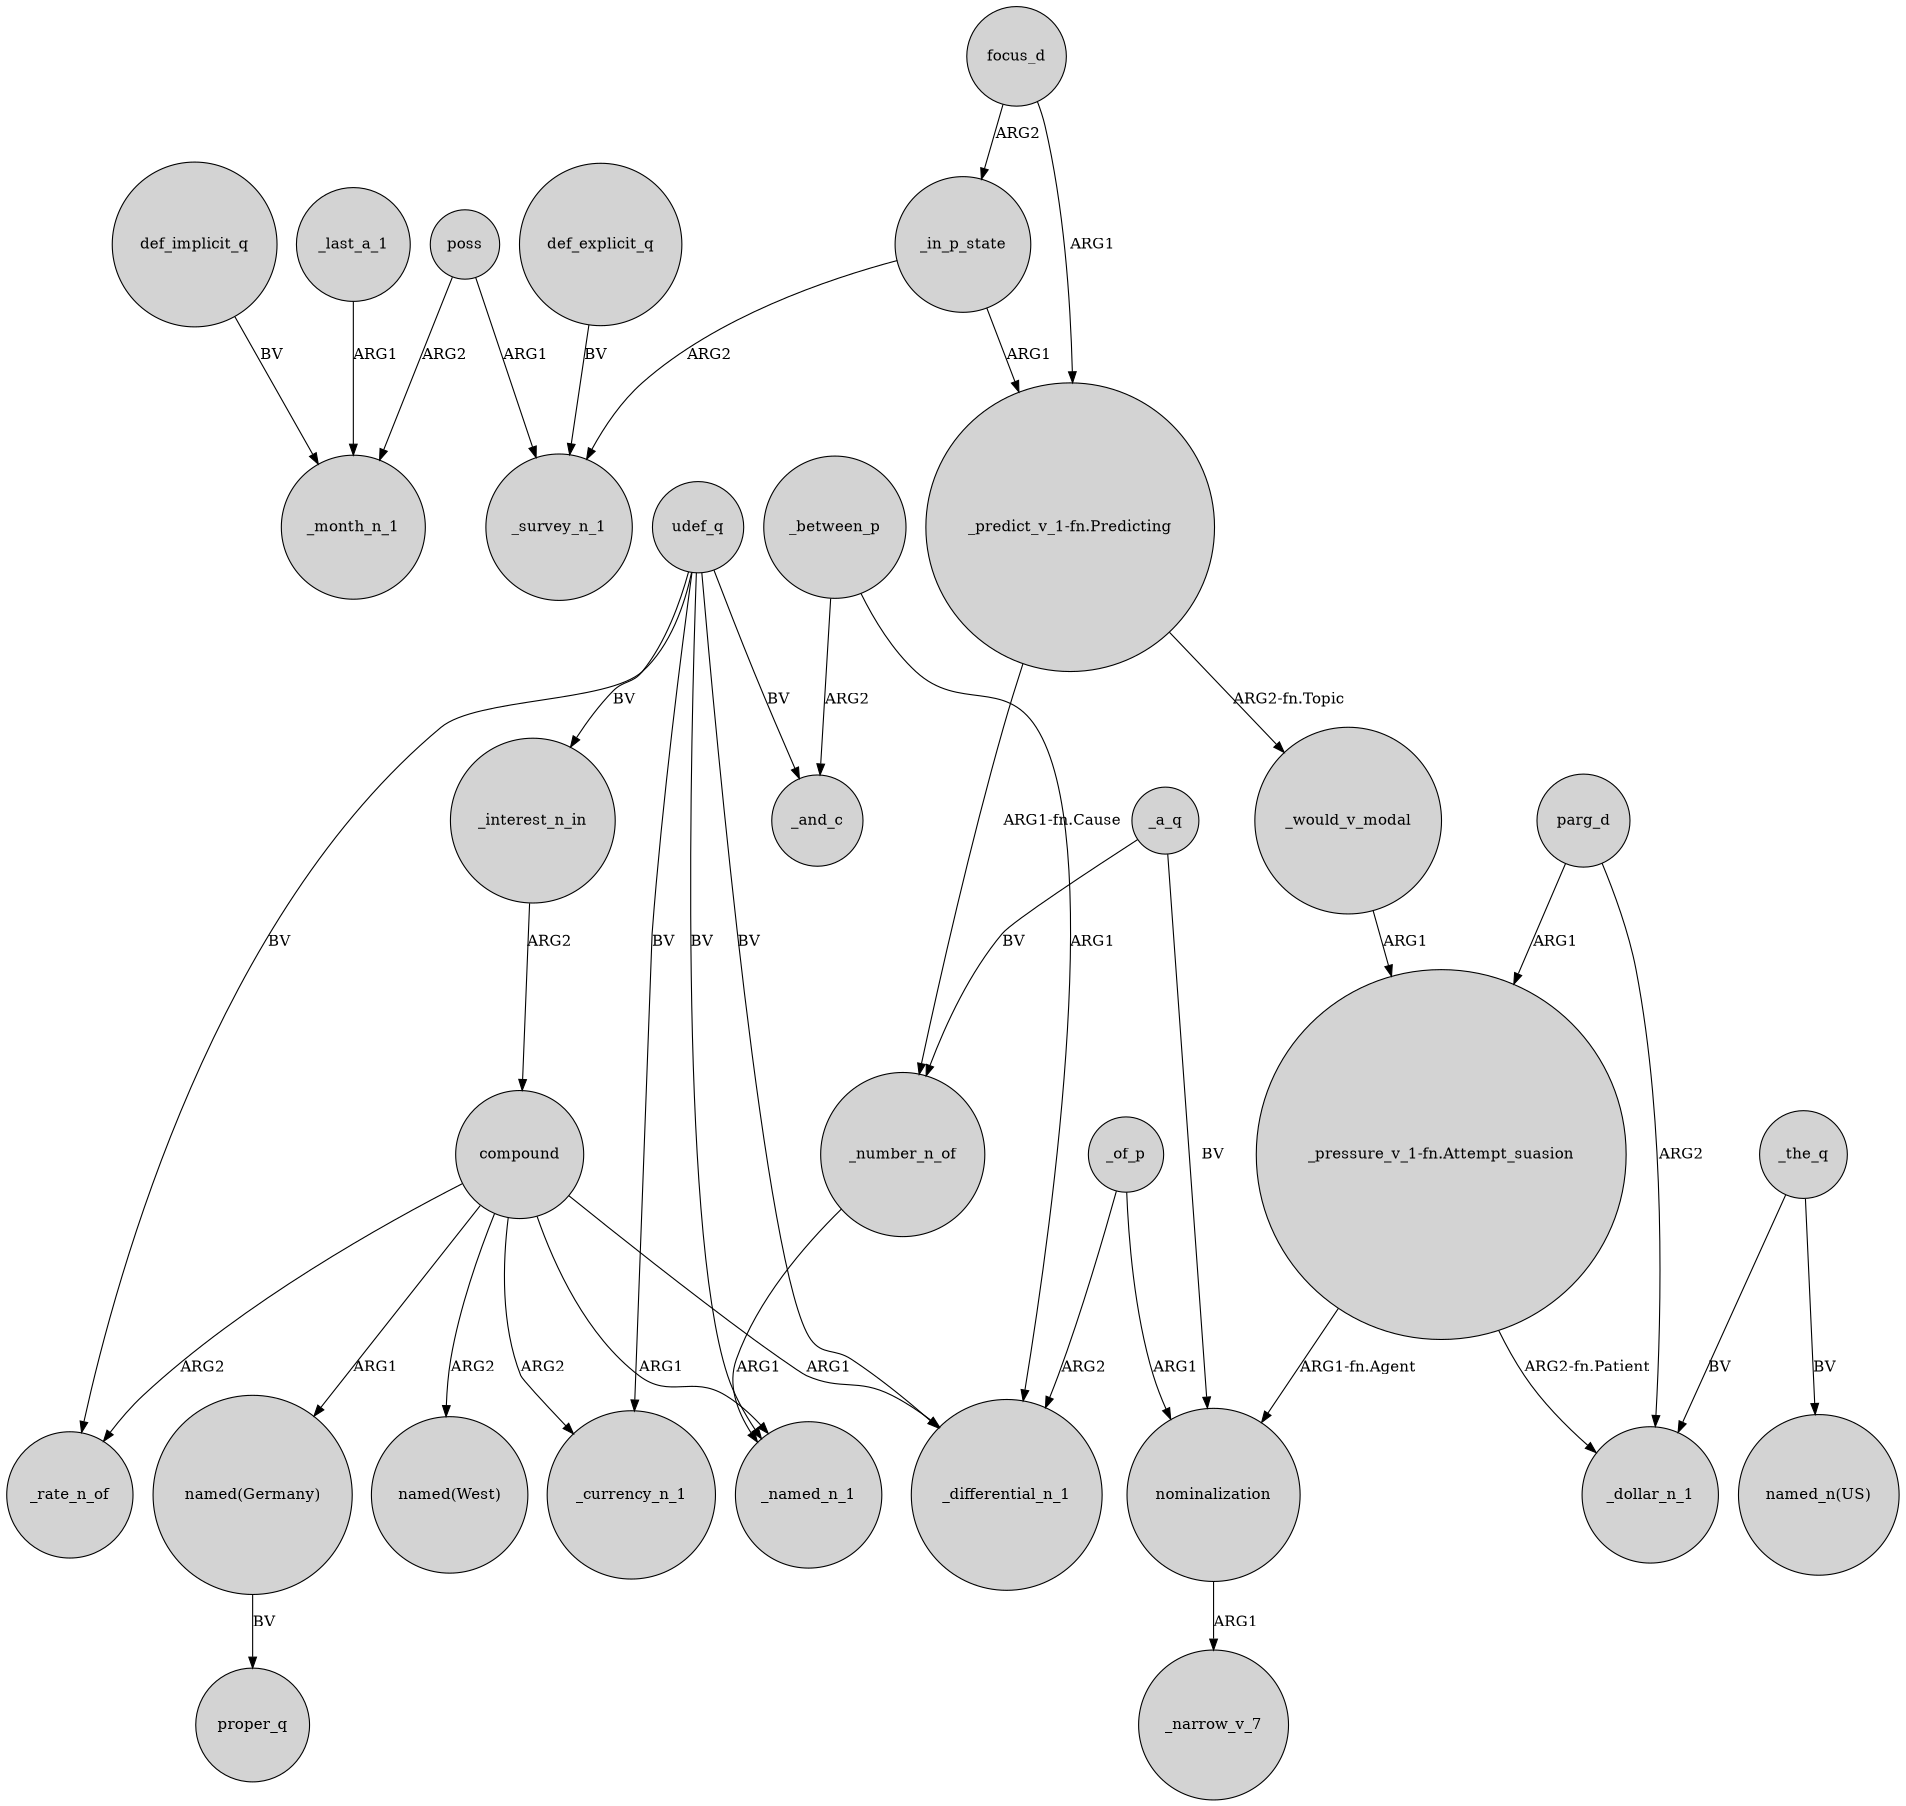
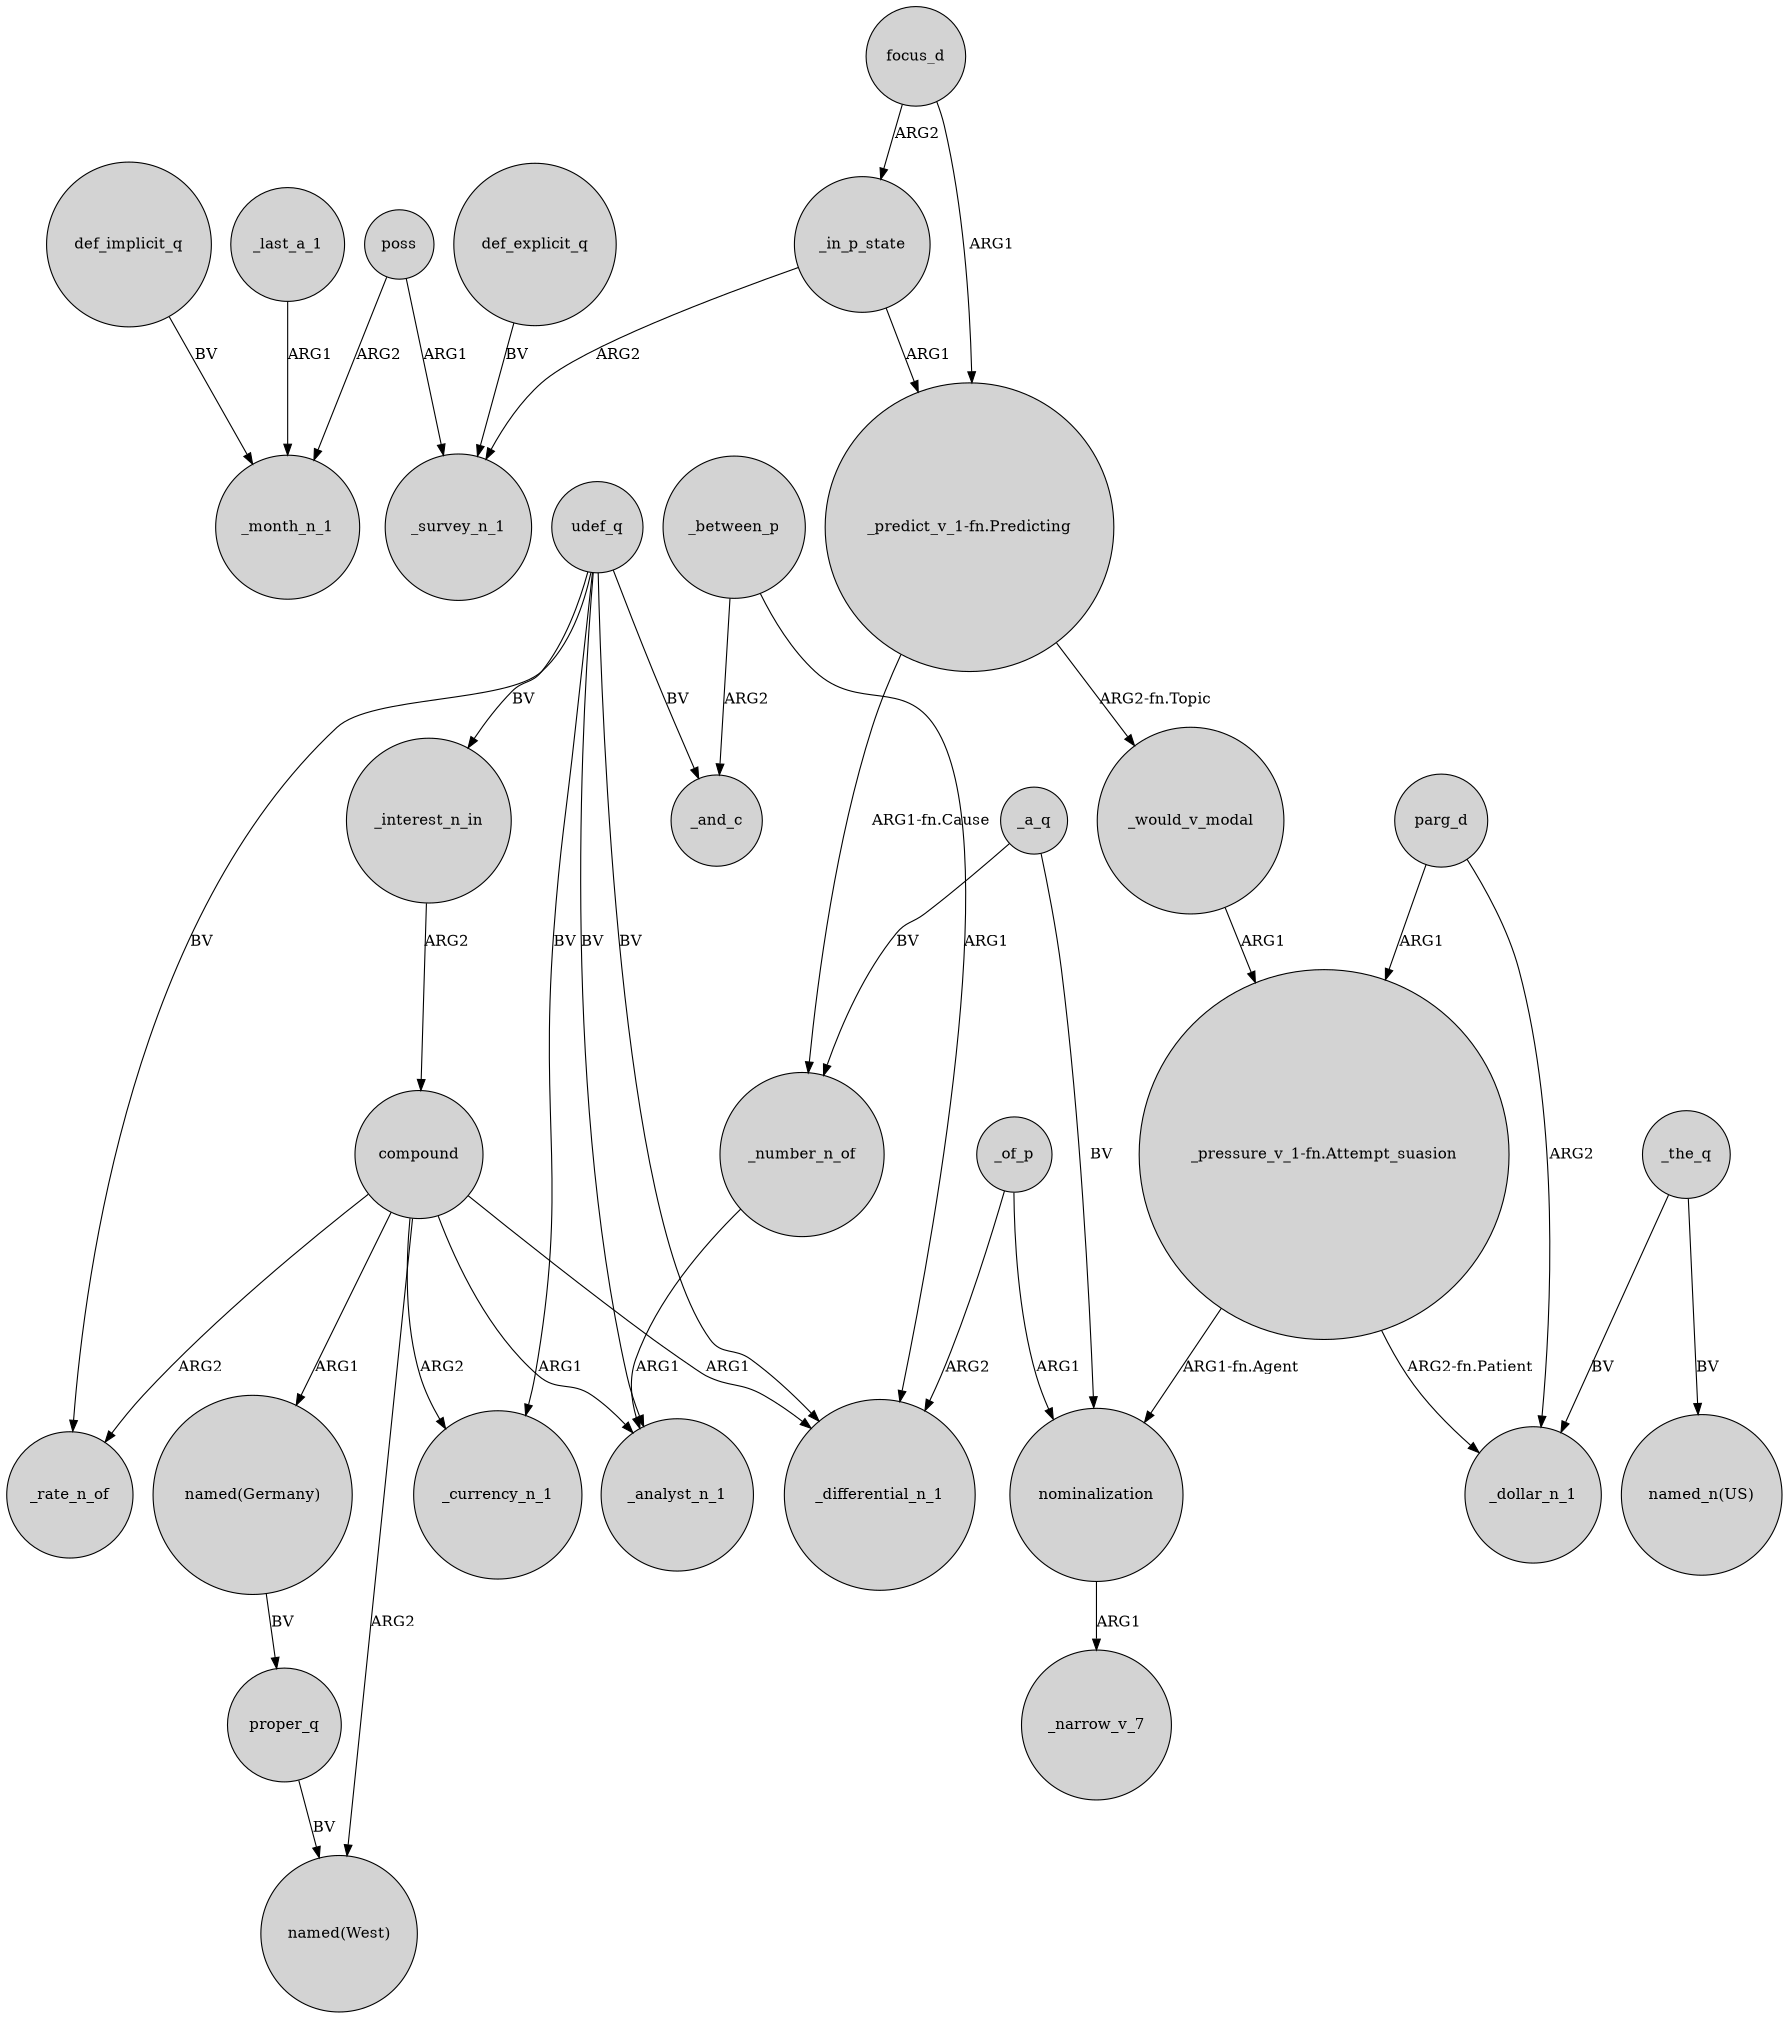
node "_named_n_1": label "_named_n_1" -> "_analyst_n_1"
edge "proper_q" -> "named(West)": added, label "BV"
